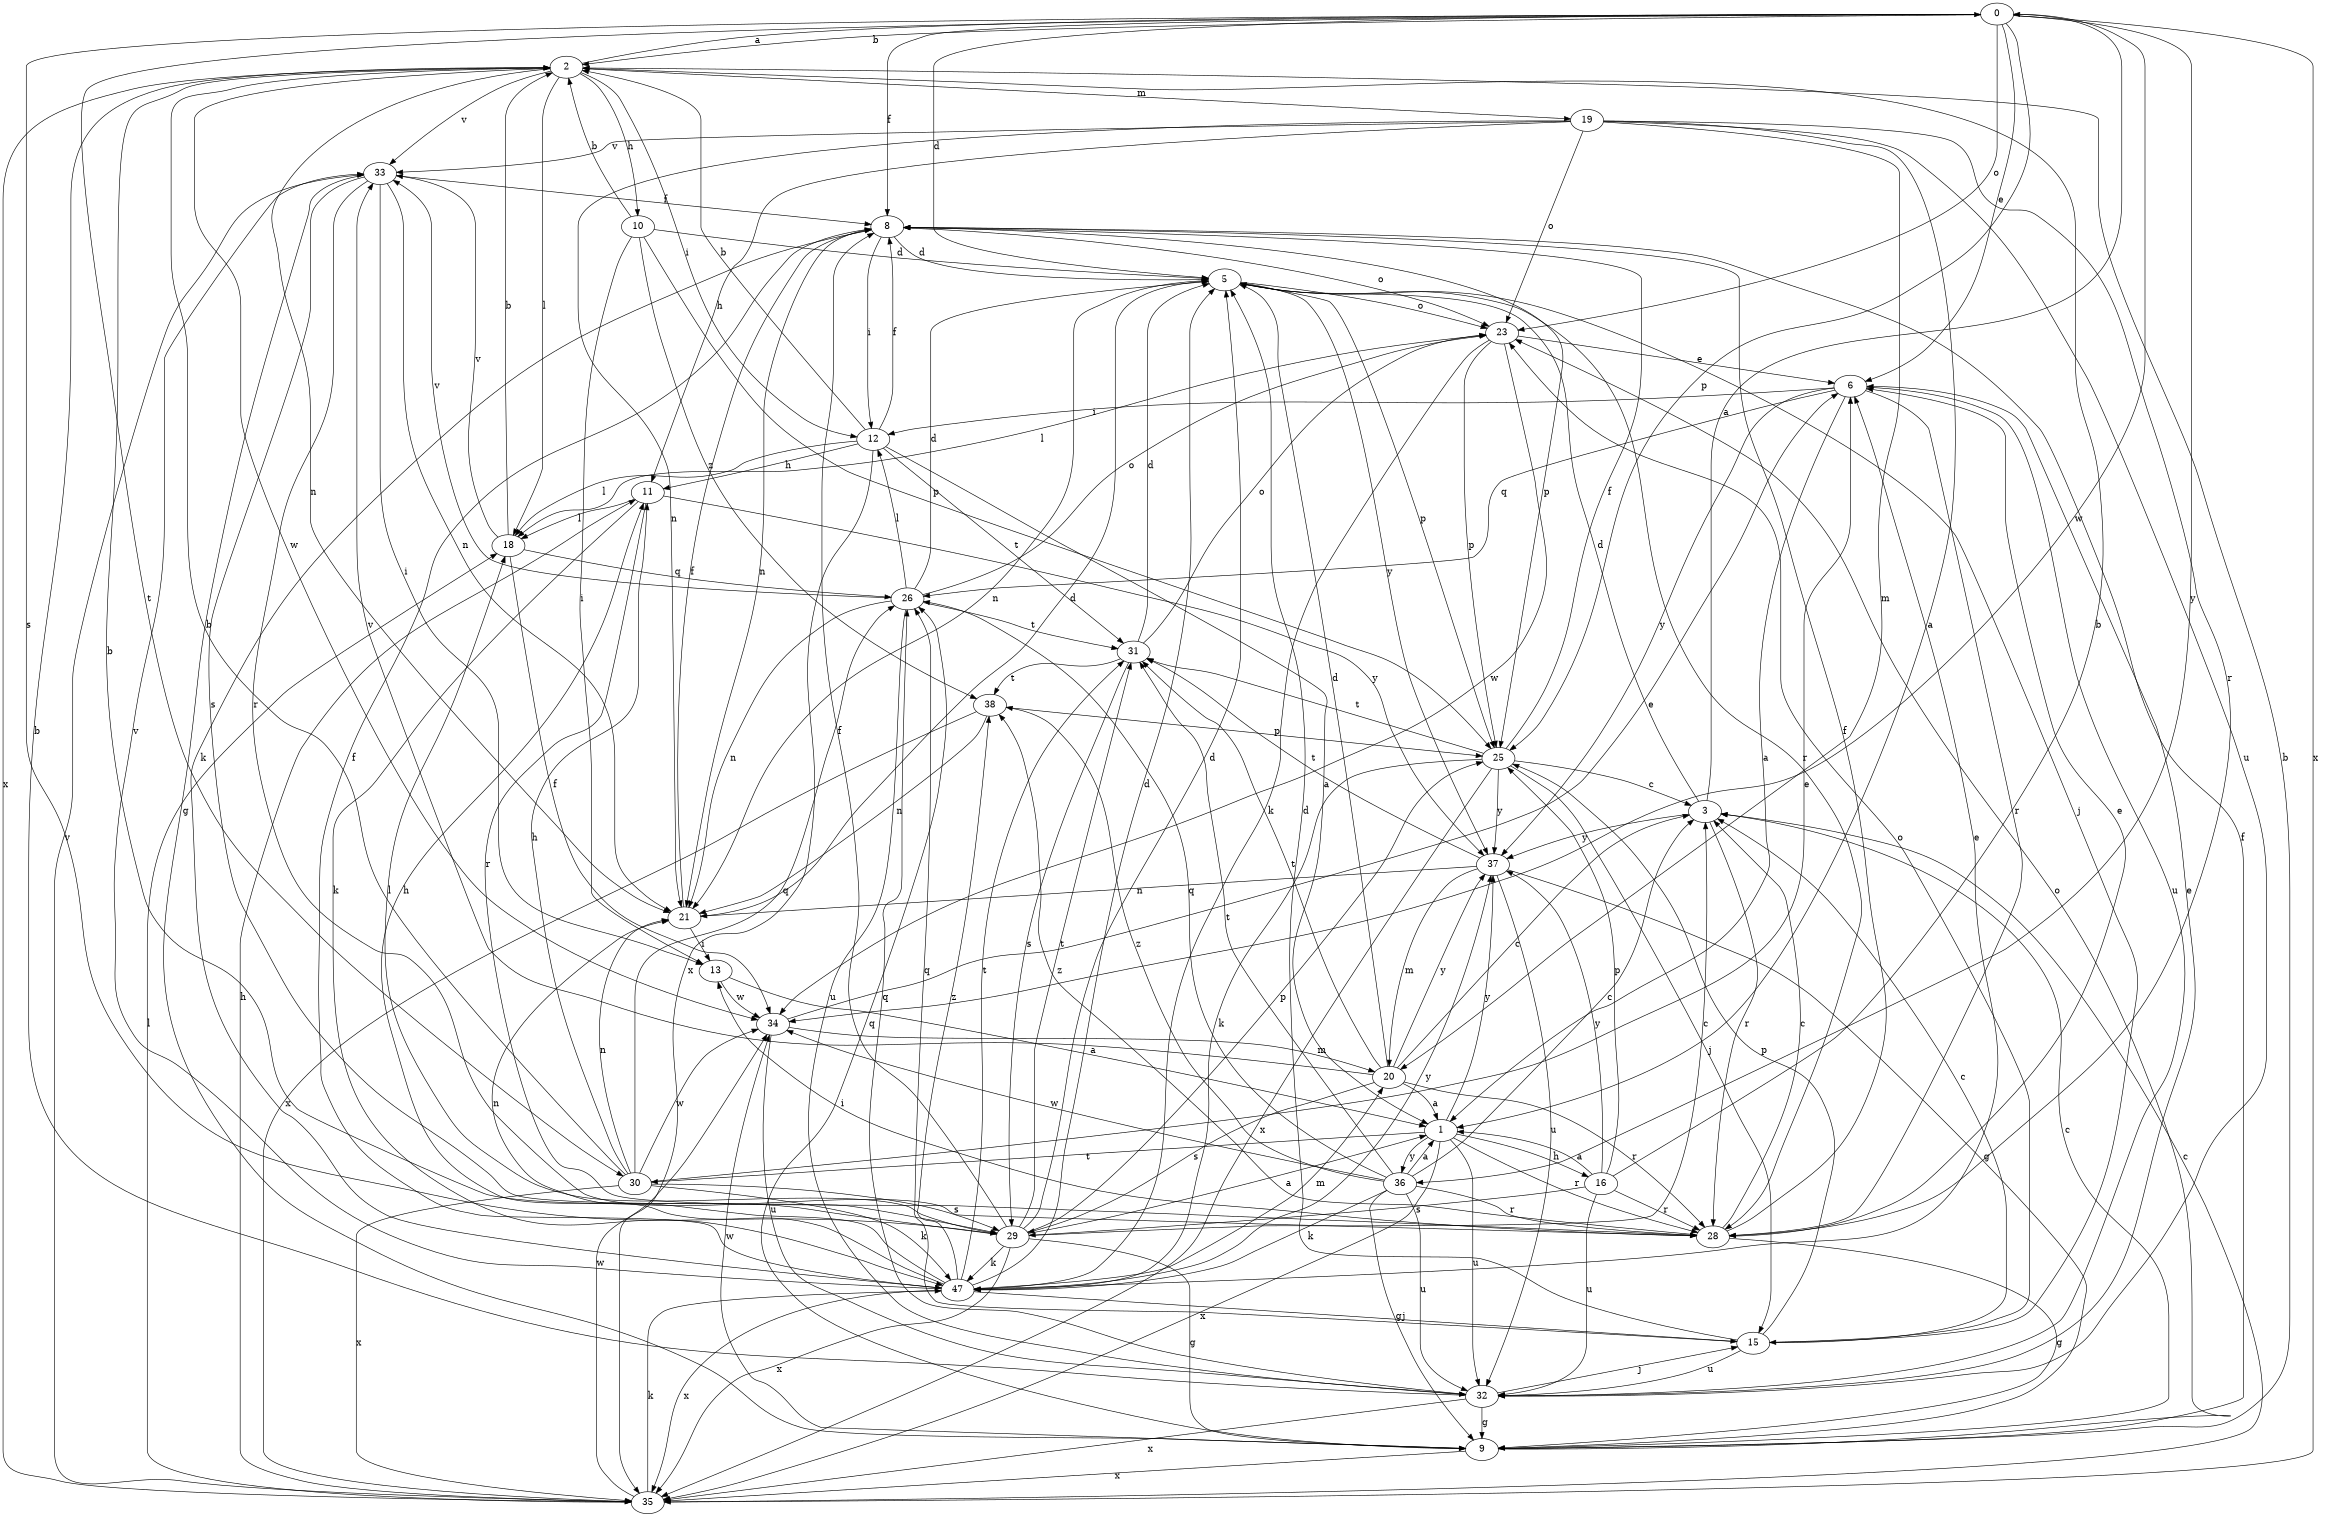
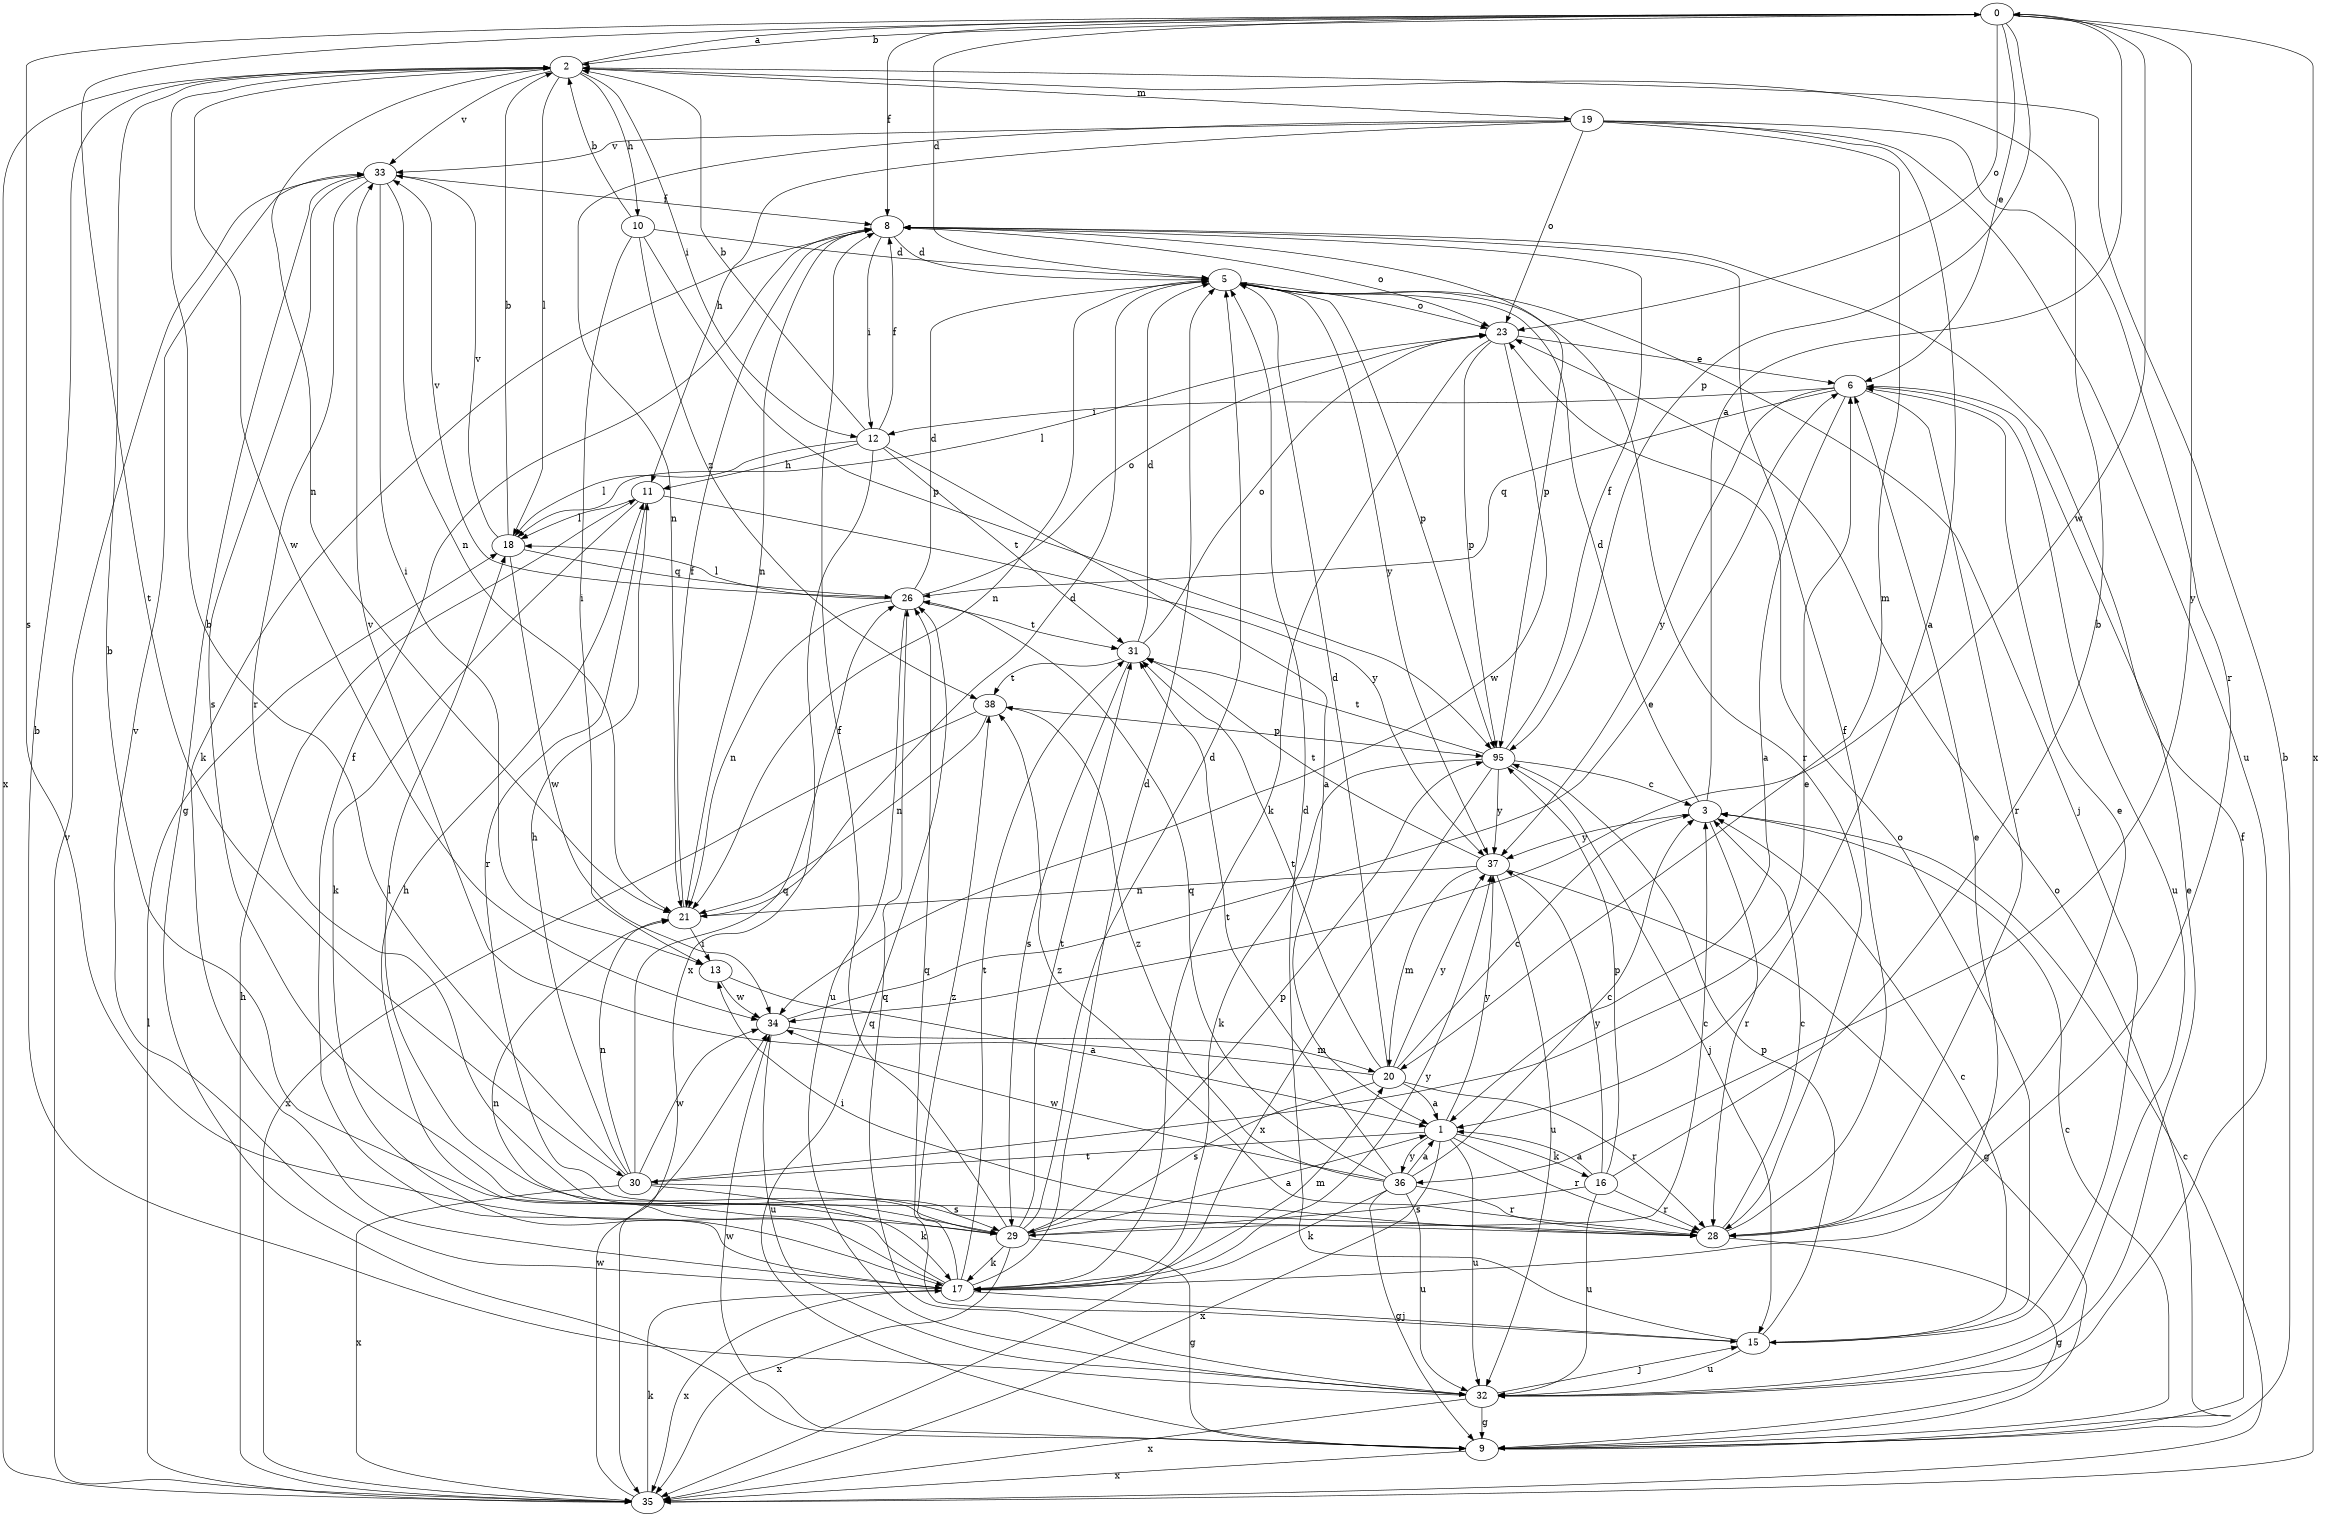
edge "26" -> "12": now "26" -> "18"
node "25": label "25" -> "95"
edge "18" -> "34": label "f" -> "w"
edge "1" -> "16": label "h" -> "k"
node "47": label "47" -> "17"
